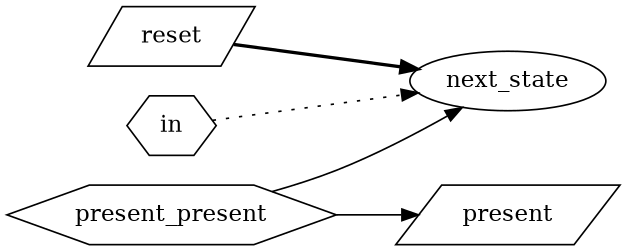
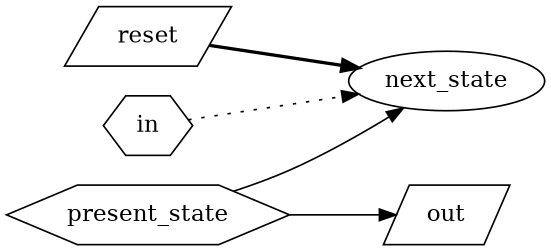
node "present_present": label "present_present" -> "present_state"
node "present": label "present" -> "out"
